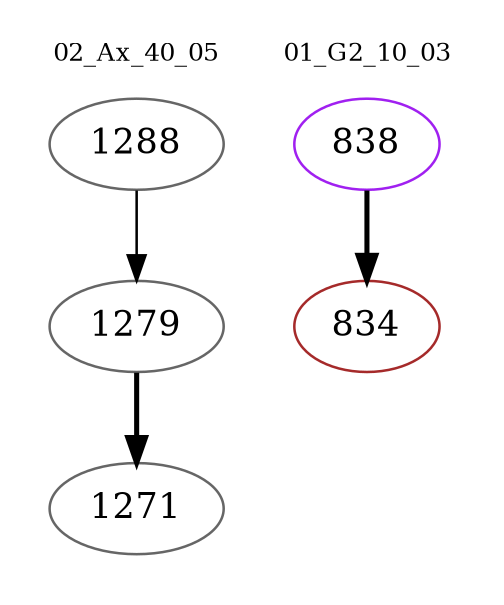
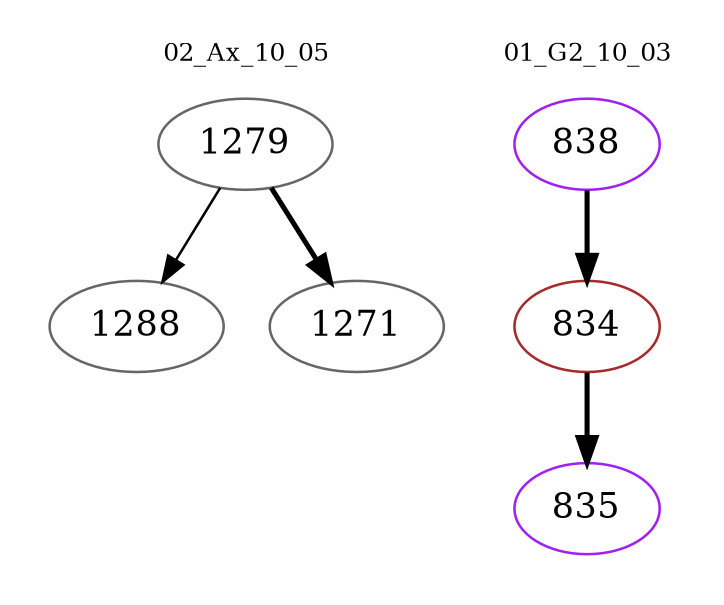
cluster "02_Ax_40_05": label "02_Ax_40_05" -> "02_Ax_10_05"
edge "1288" -> "1279": reversed
node "835": added
